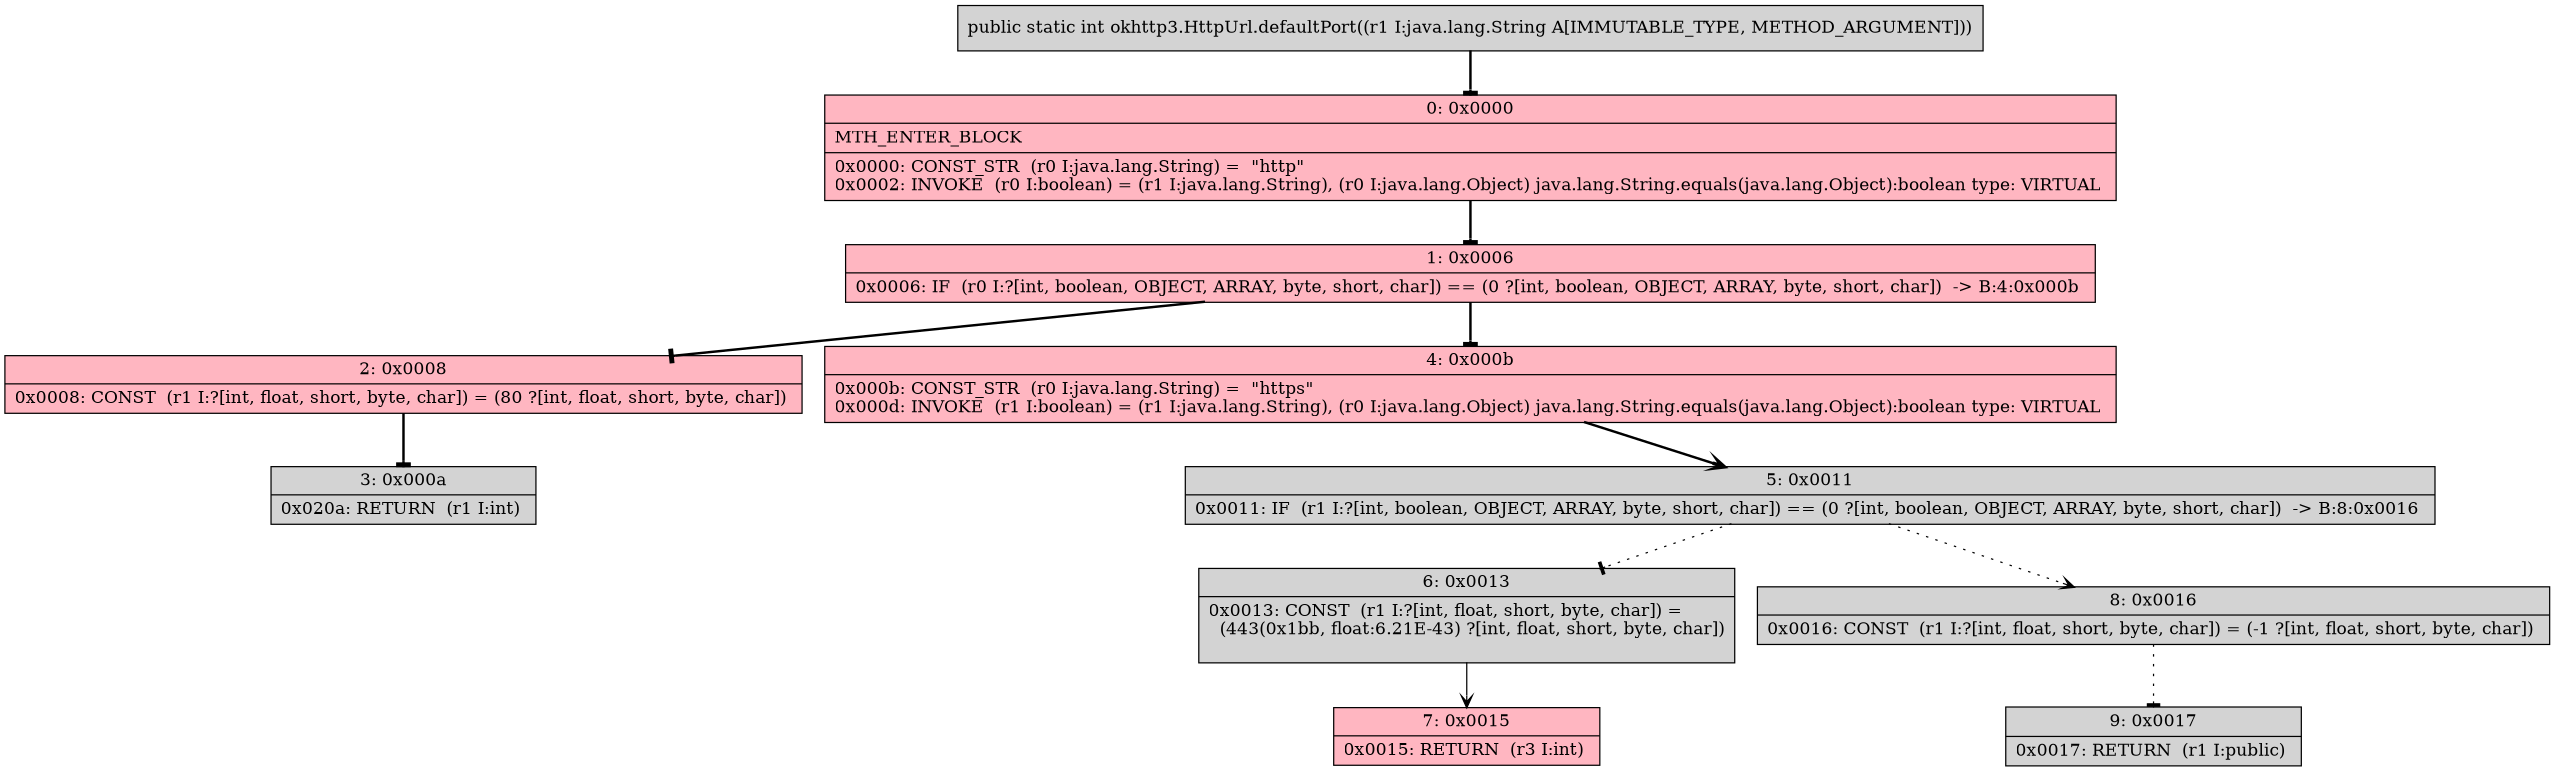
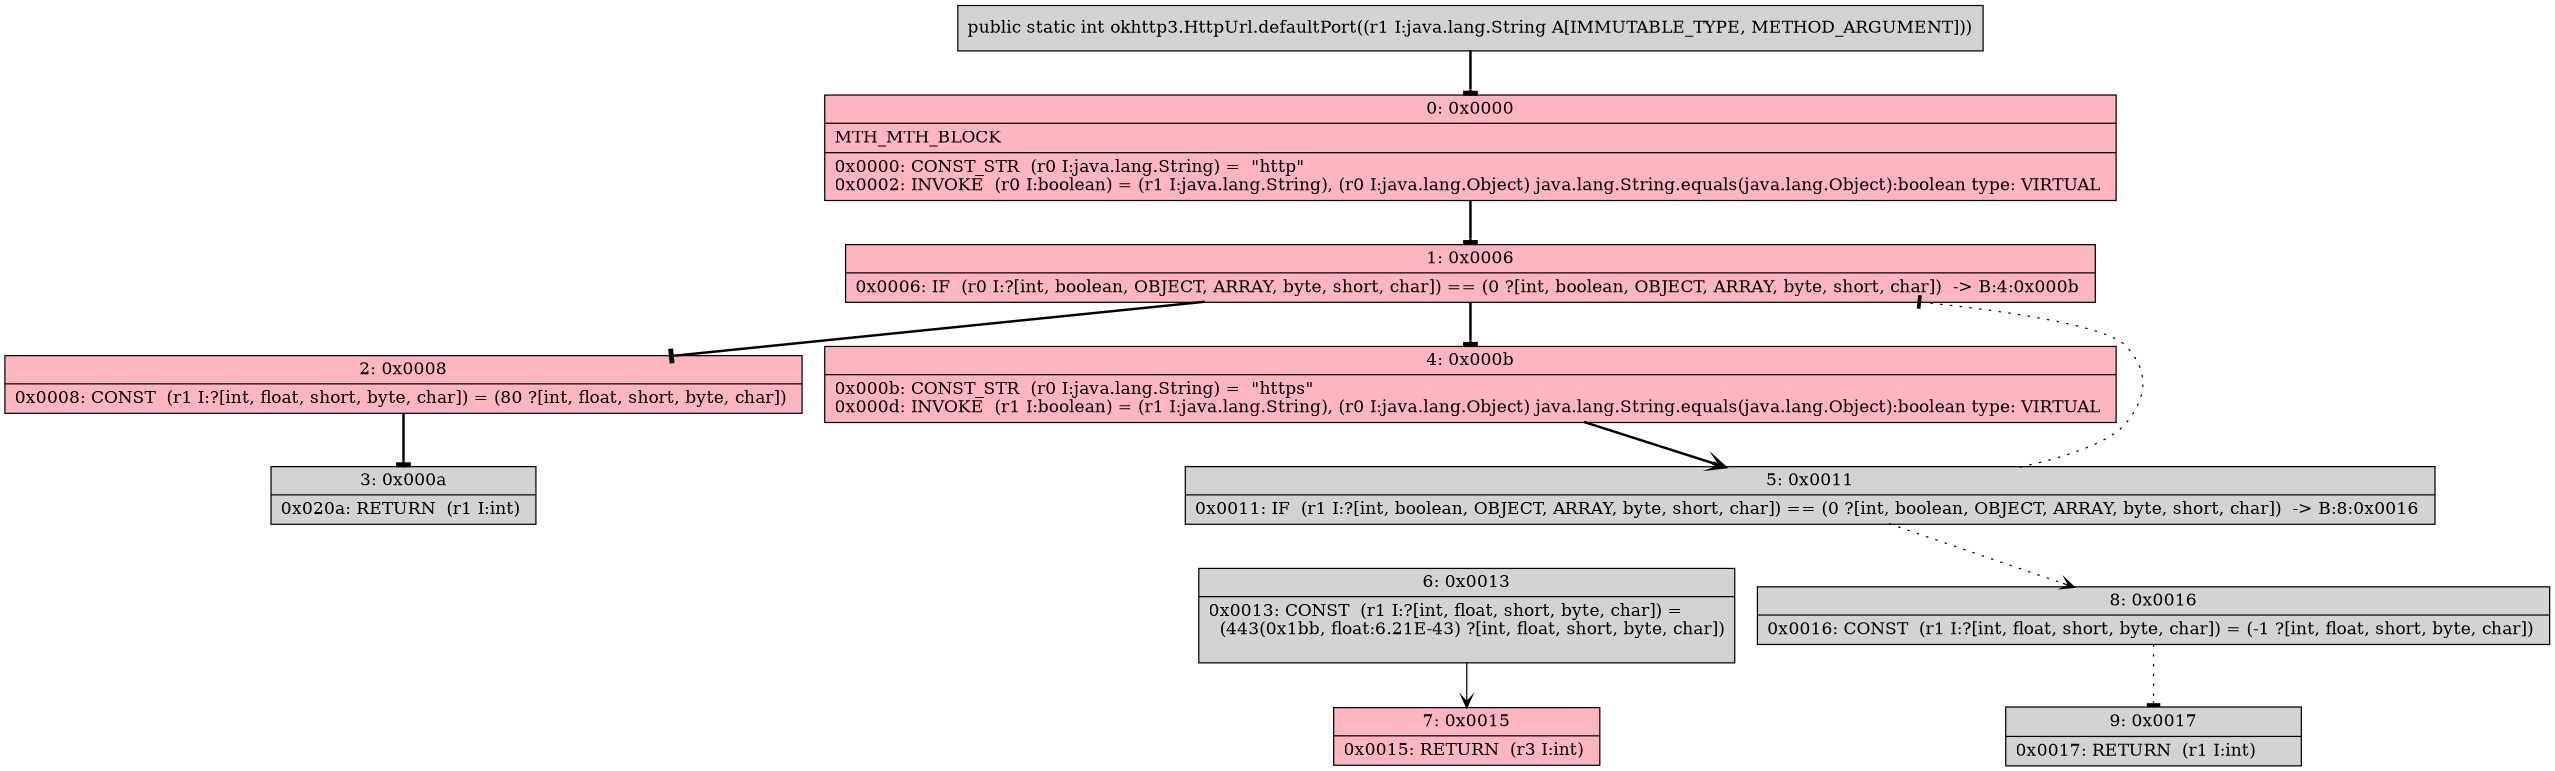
node "0: 0x0000": text "MTH_ENTER_BLOCK" -> "MTH_MTH_BLOCK"
edge "5: 0x0011" -> "6: 0x0013": now "5: 0x0011" -> "1: 0x0006"
node "9: 0x0017": text "0x0017: RETURN  (r1 I:public)" -> "0x0017: RETURN  (r1 I:int)"
